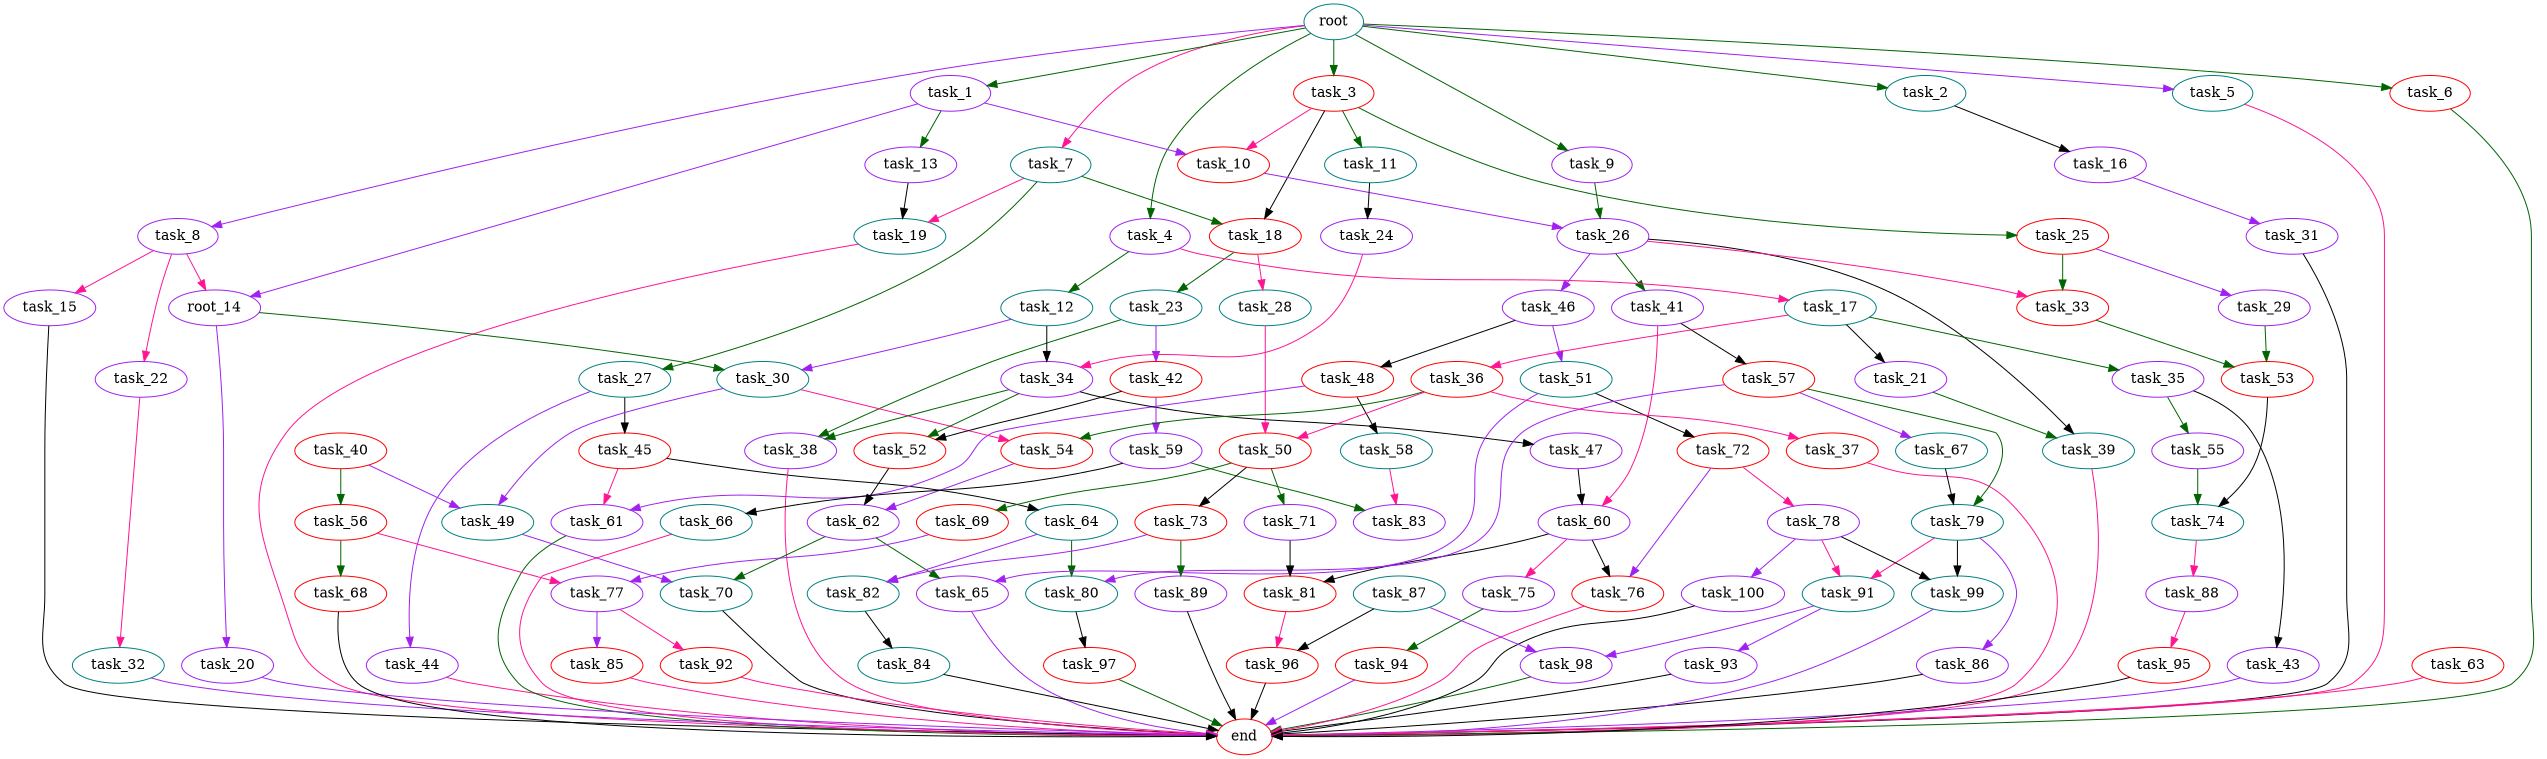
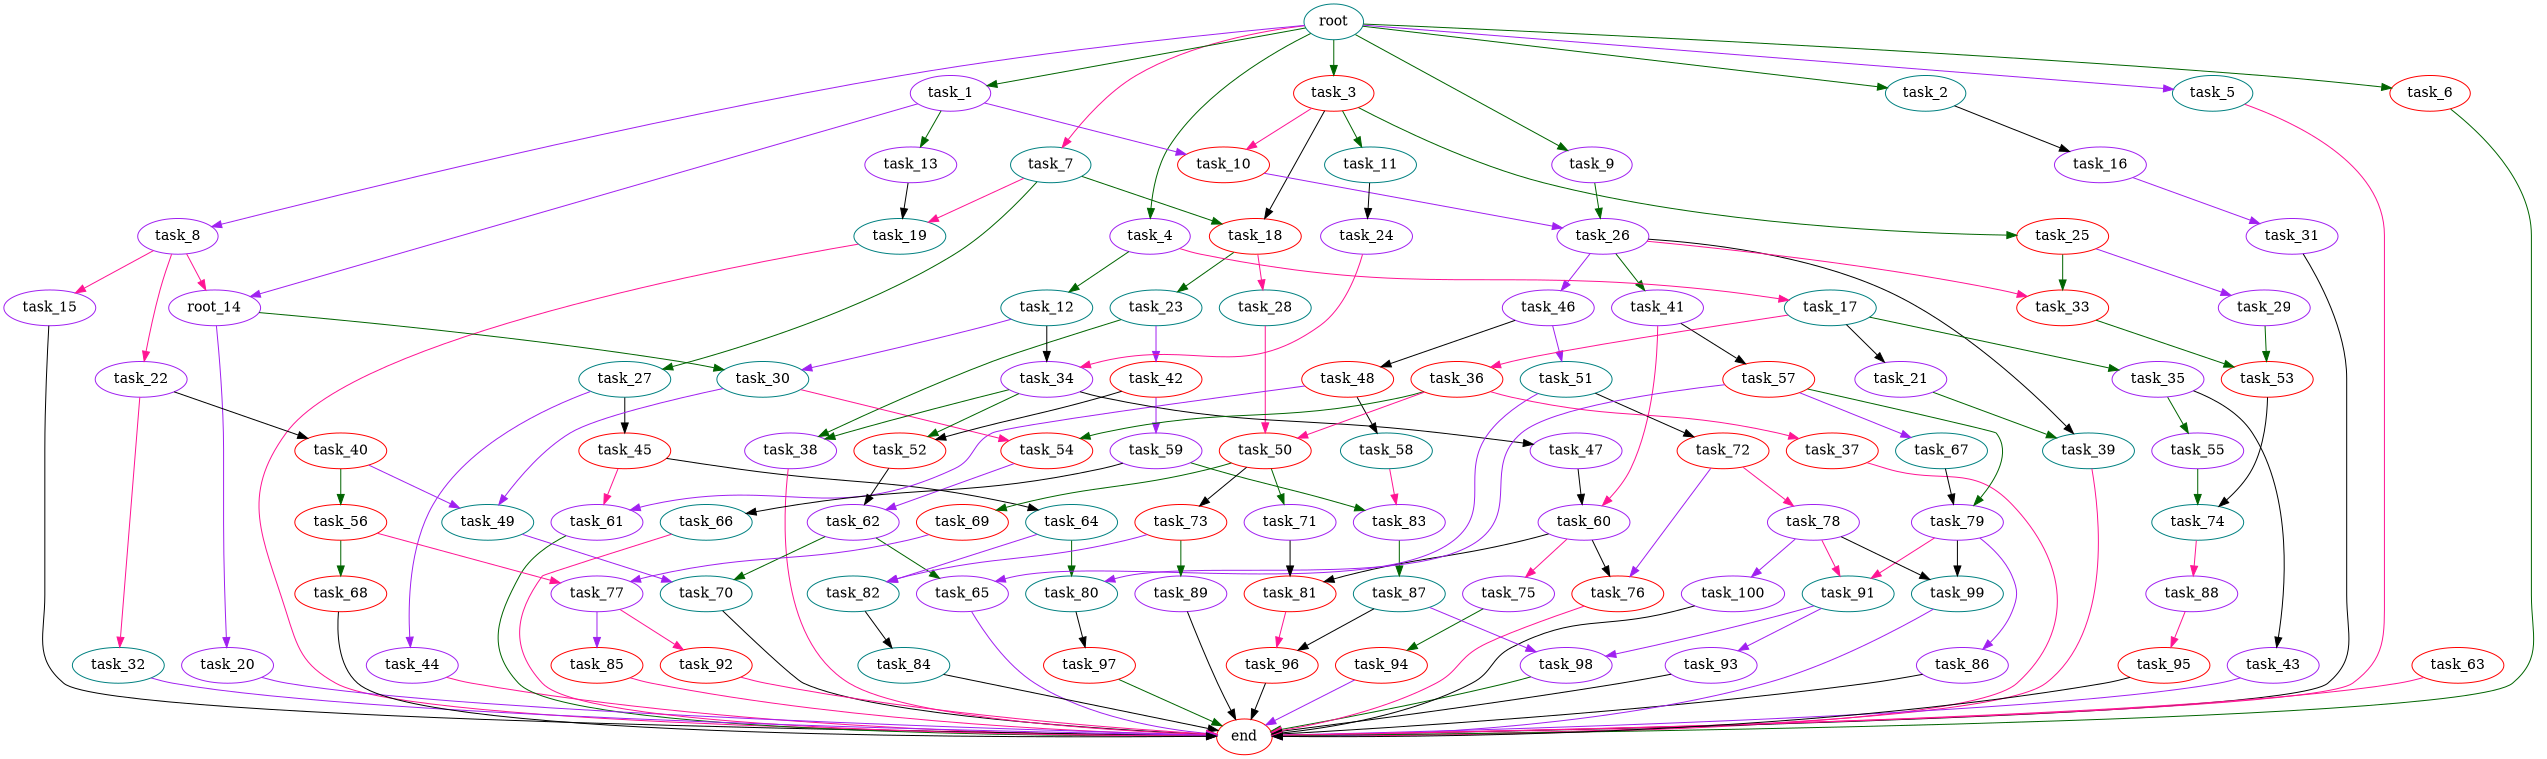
edge "task_22" -> "task_40": added
node "task_79": color teal -> purple
edge "task_83" -> "task_87": added
